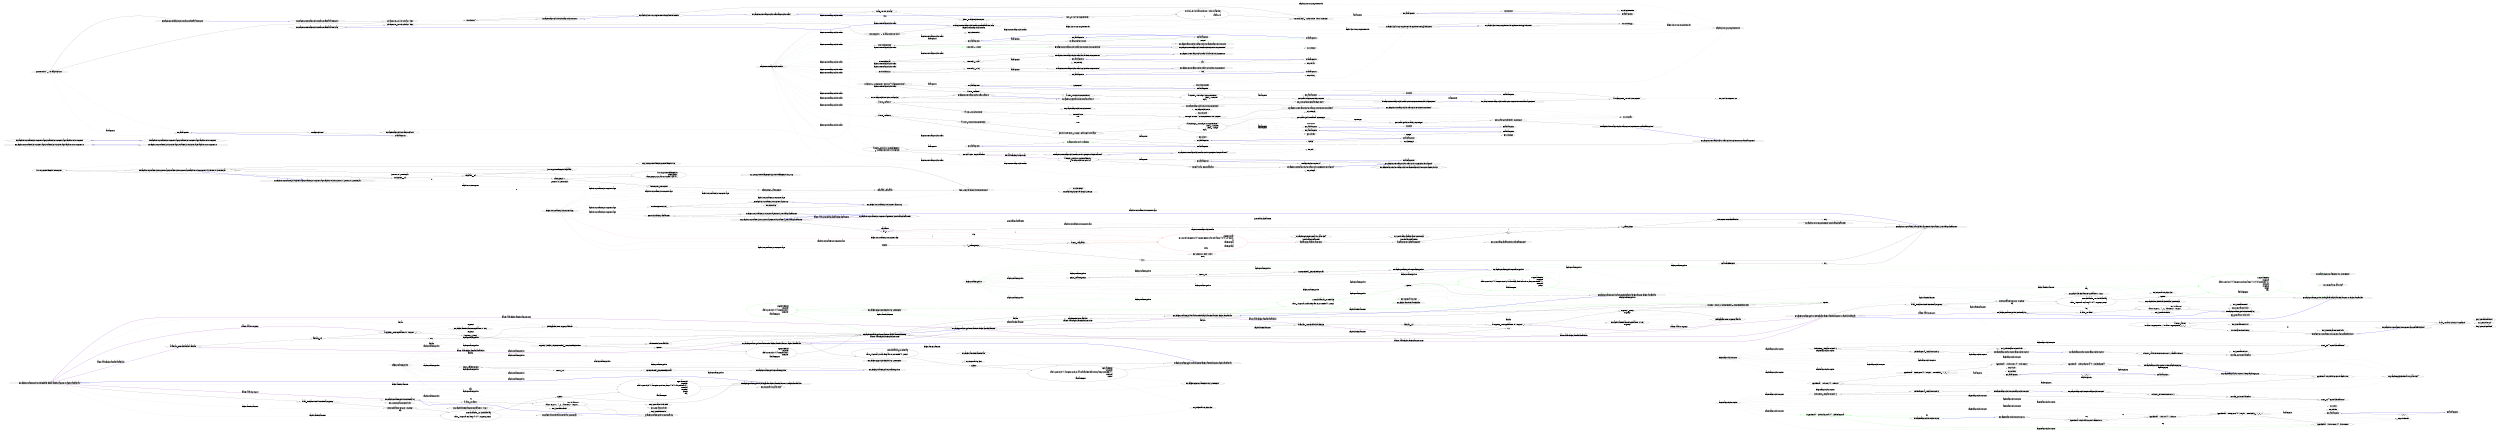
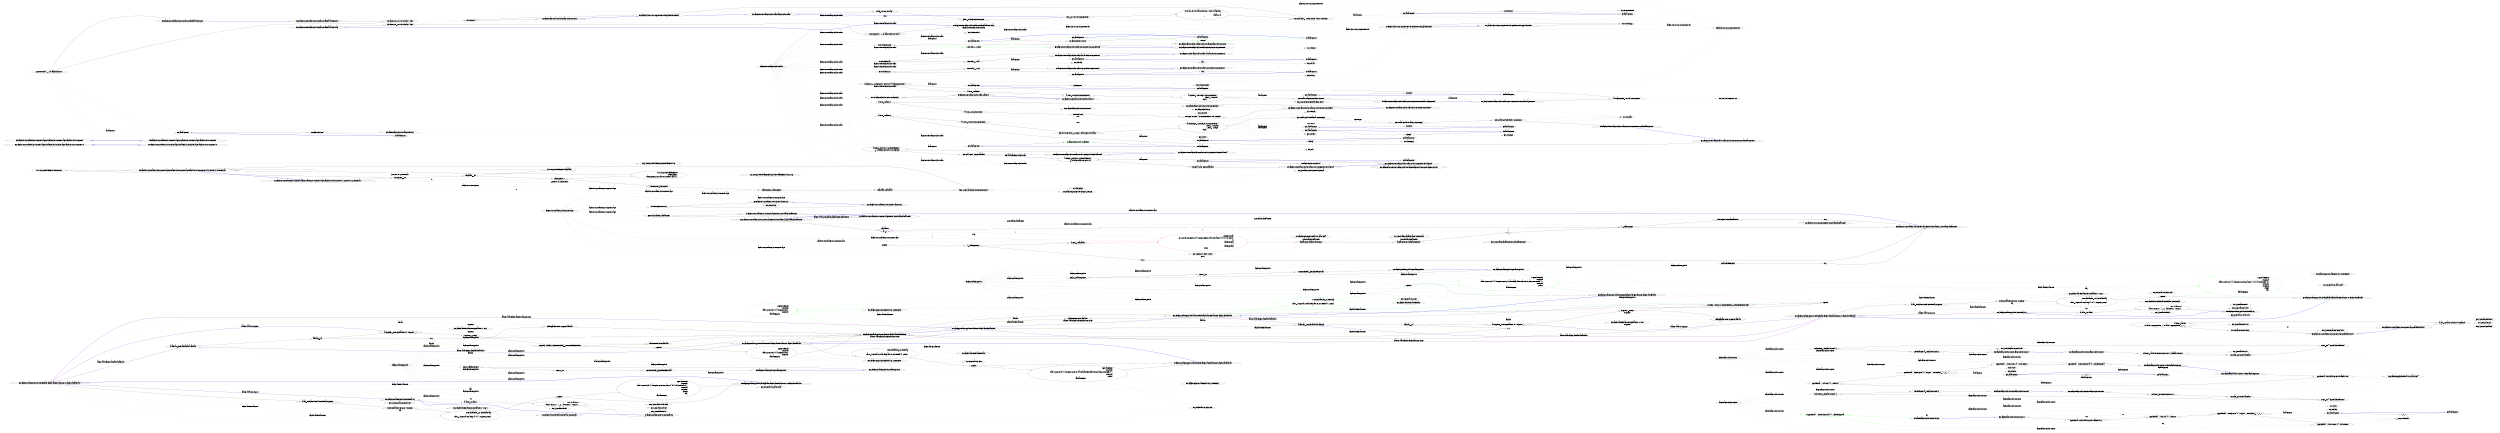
node "Entry Unk.Equal": label "Entry Unk.Equal" -> "Entry AutomaticRetryServerComponentWrapper.Equal"
edge "var i = 0" -> "i++": label "HangFire.Core.Tests.BackgroundJobServerFacts" -> "i"
